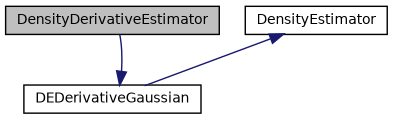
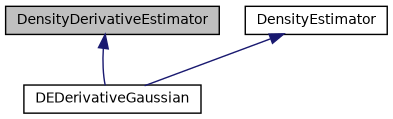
edge "DensityDerivativeEstimator" -> "DEDerivativeGaussian": reversed
